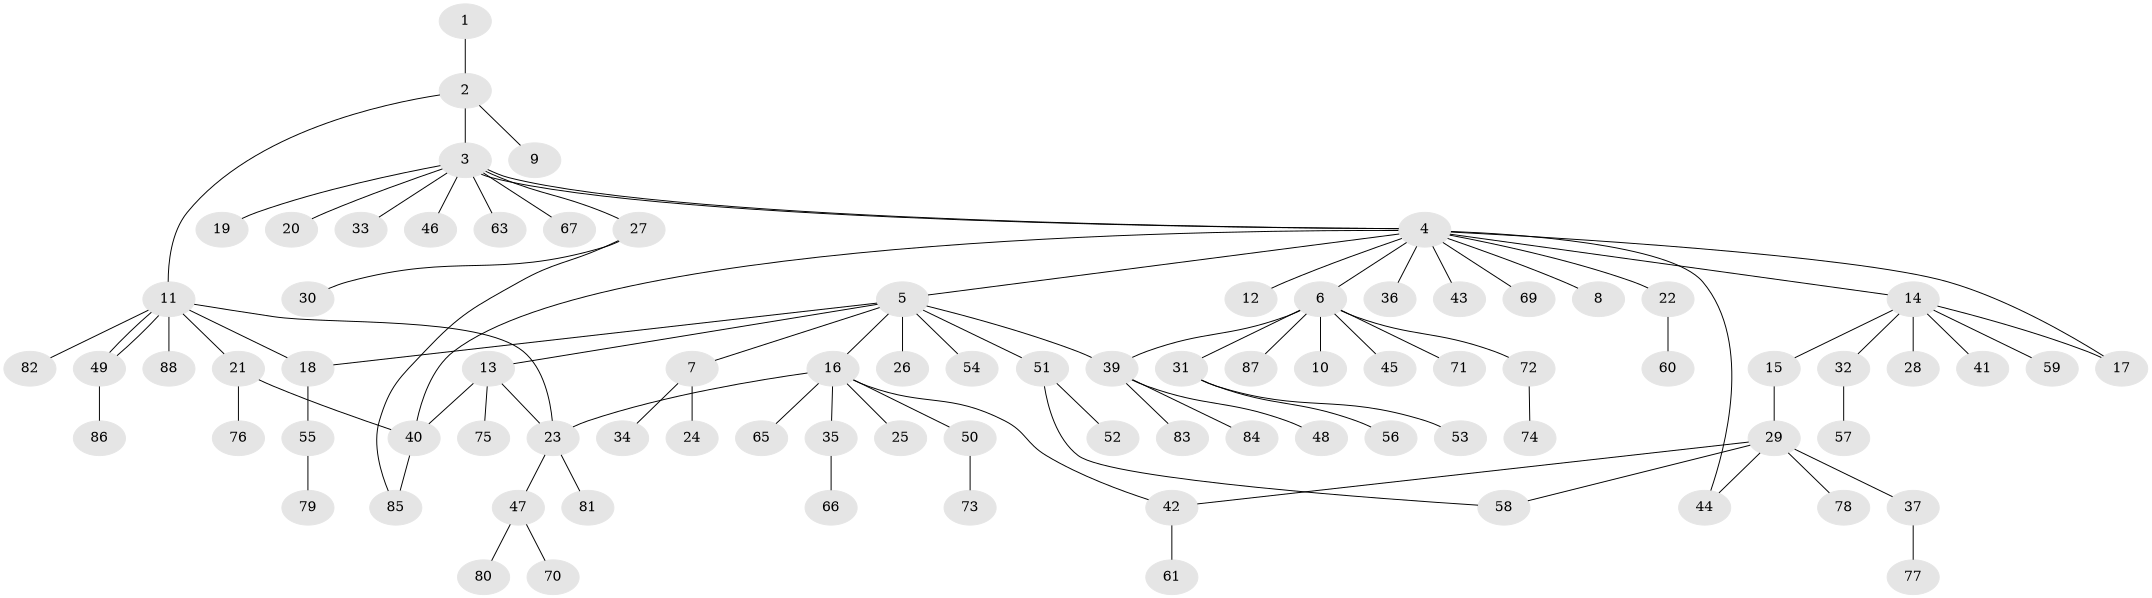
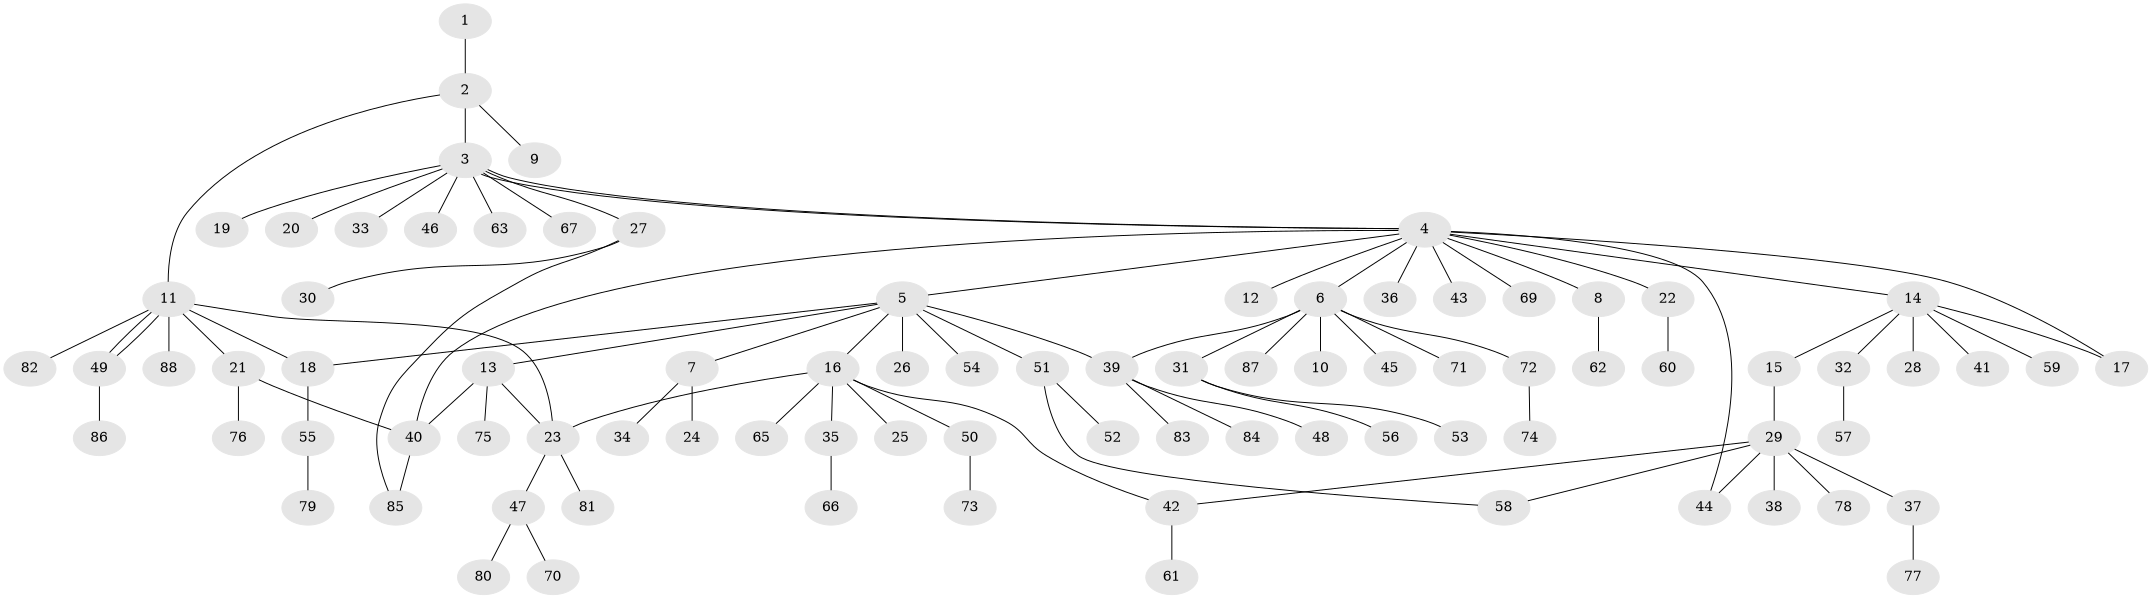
node "62": added
node "38": added
